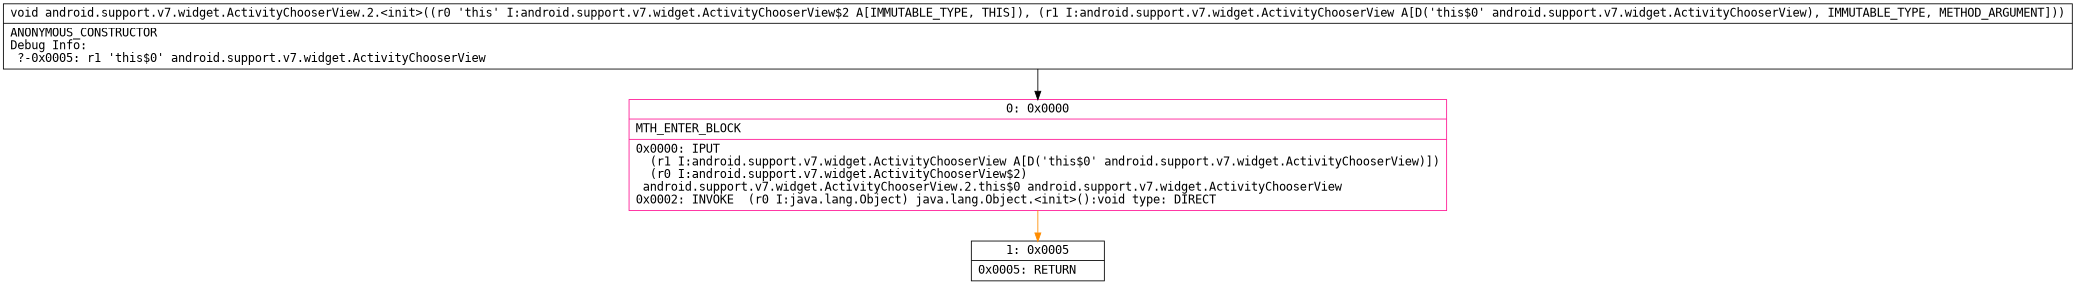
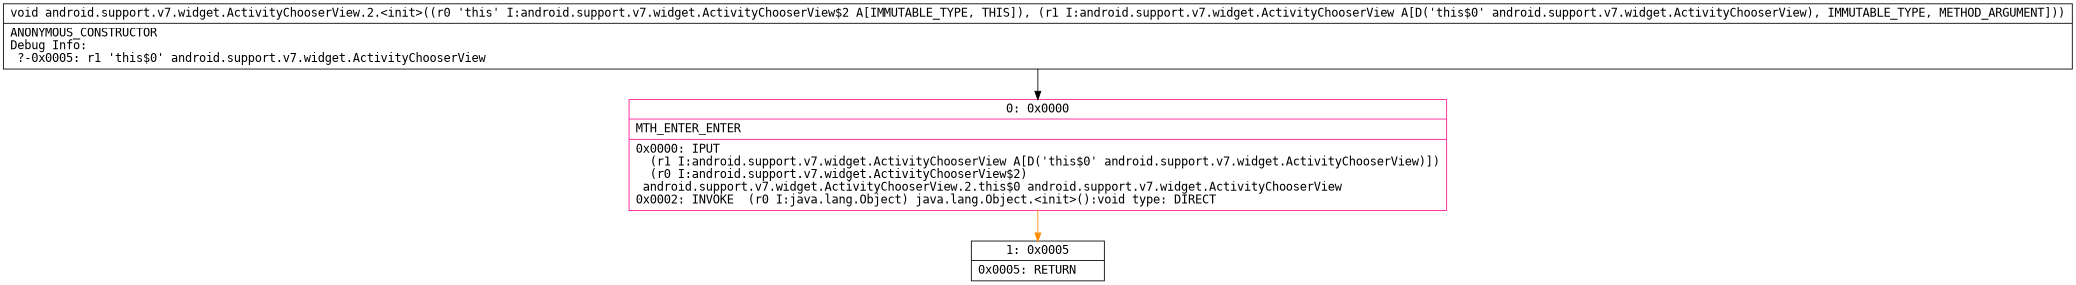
node "0: 0x0000": text "MTH_ENTER_BLOCK" -> "MTH_ENTER_ENTER"
